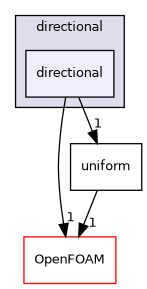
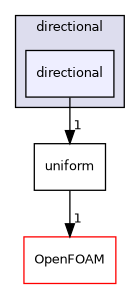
edge "directional" -> "OpenFOAM": removed
